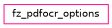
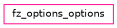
node "fz_pdfocr_options": label "fz_pdfocr_options" -> "fz_options_options"
